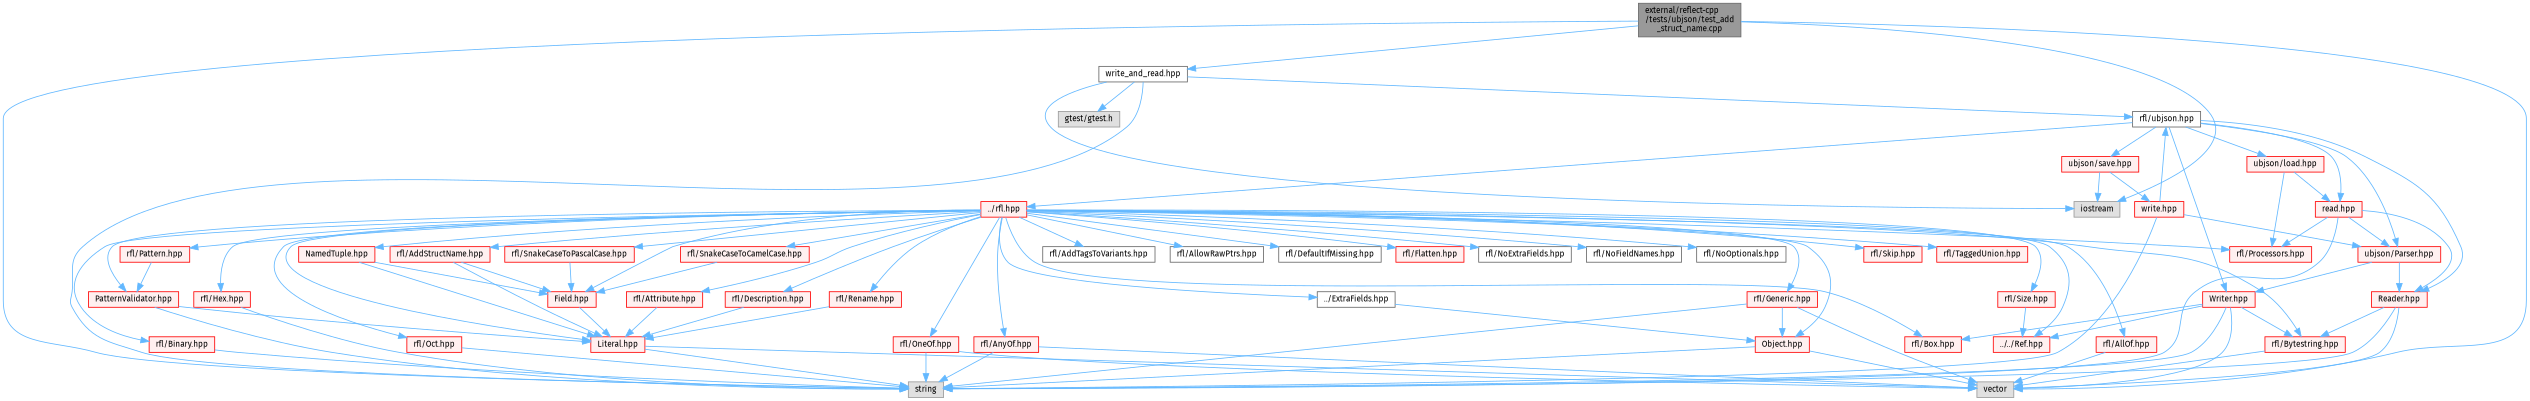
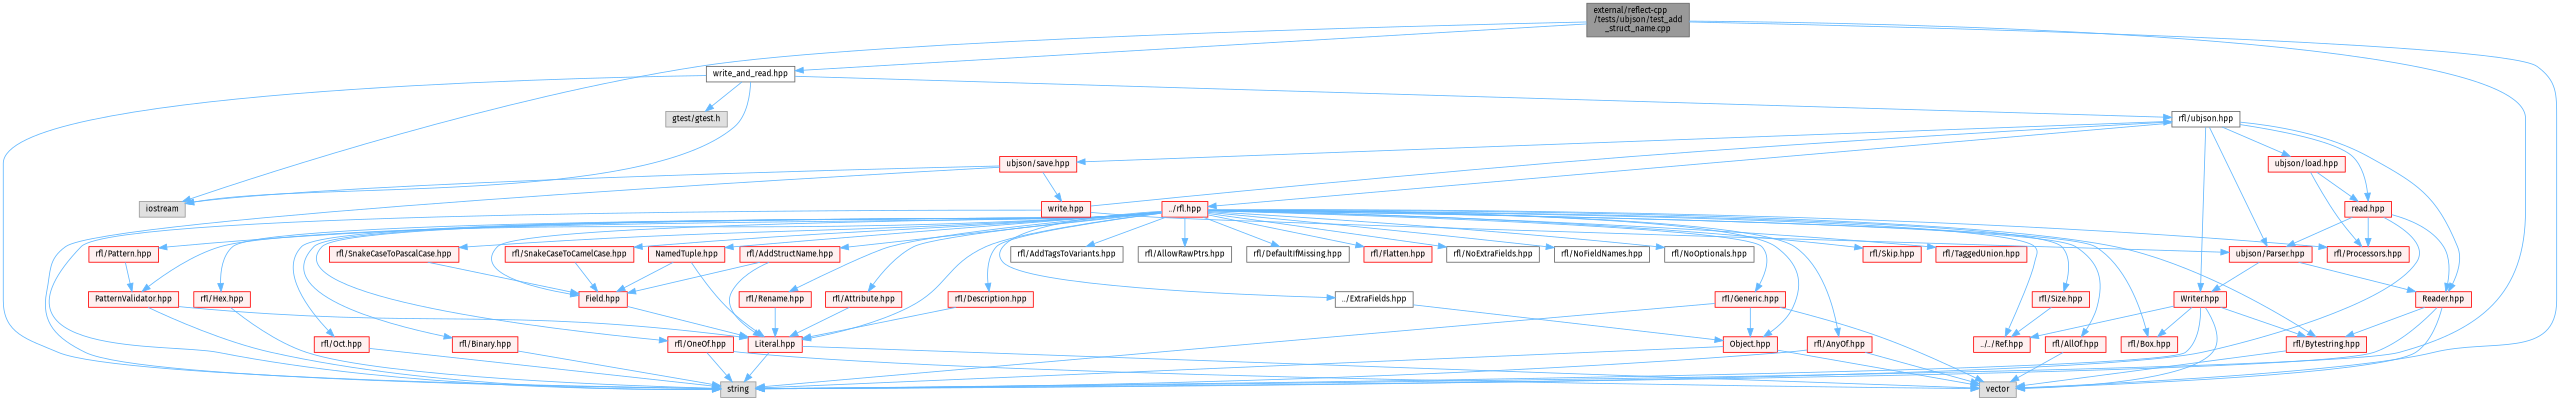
edge "ubjson/save.hpp" -> "string": added
